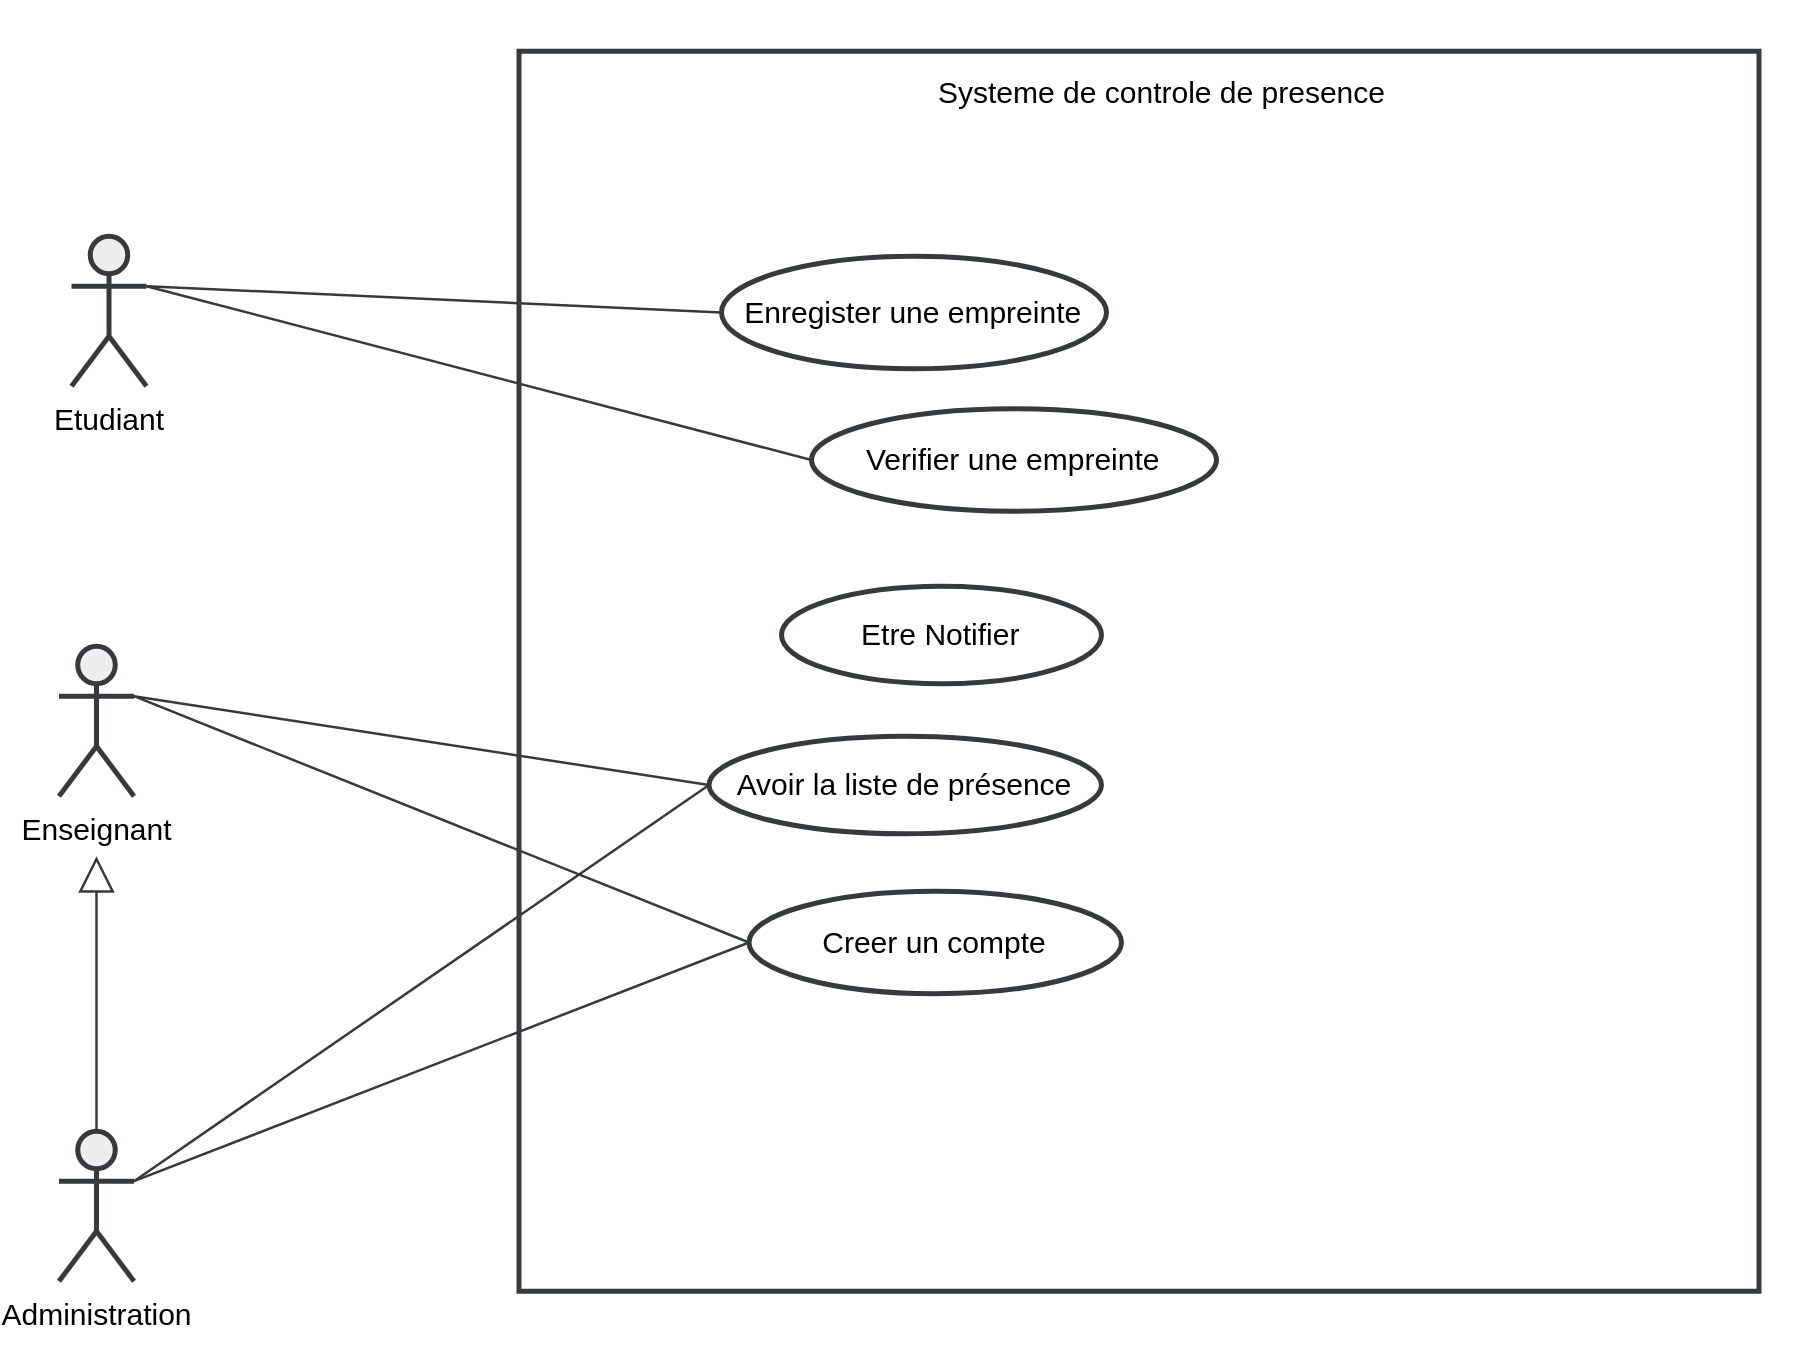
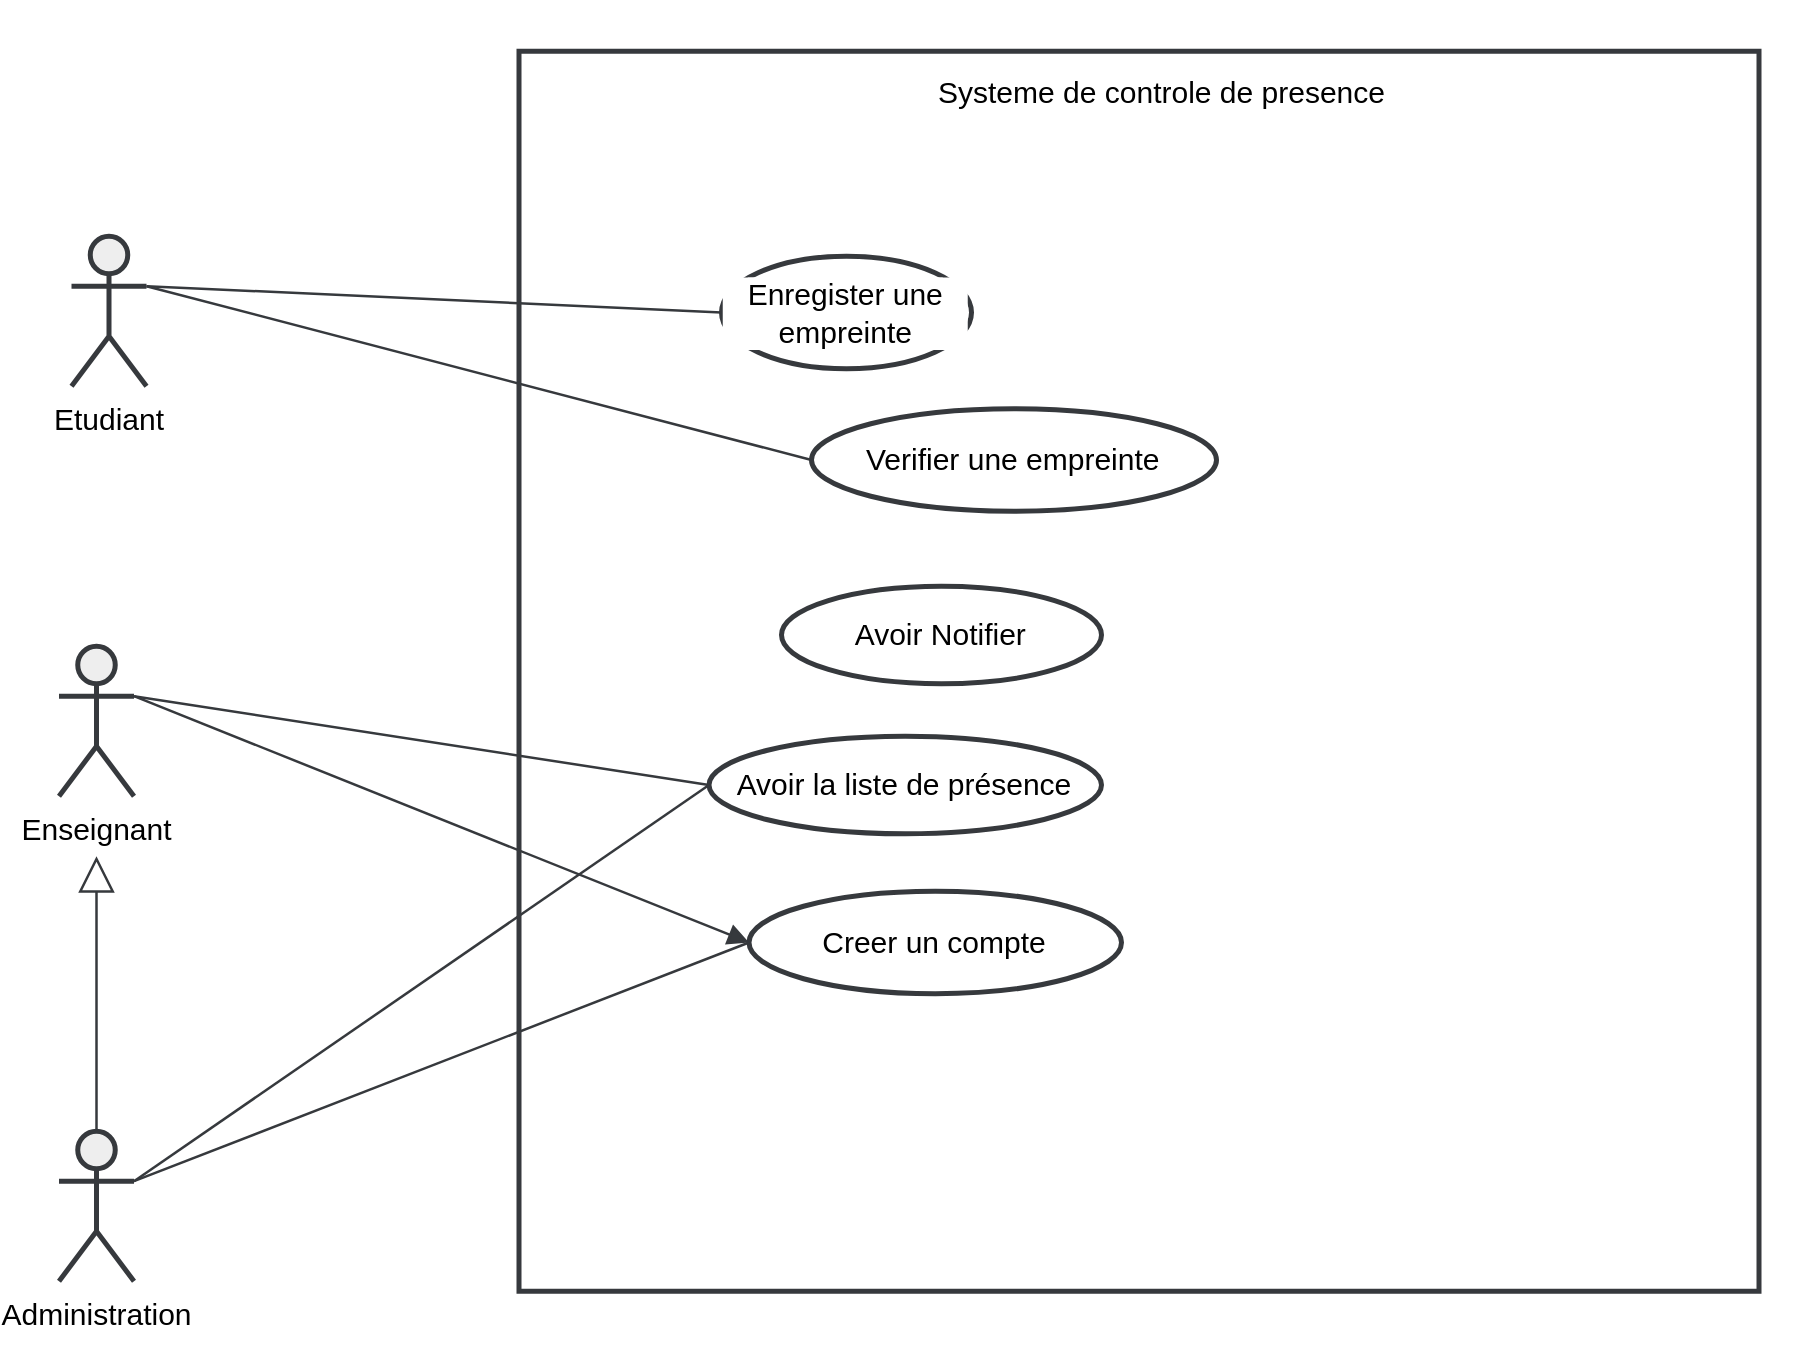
node "Enregister une empreinte": size 385x113 -> 250x113
node "Etre Notifier": label "Etre Notifier" -> "Avoir Notifier"
edge "Enseignant" -- "Creer un compte": arrowhead none -> block
